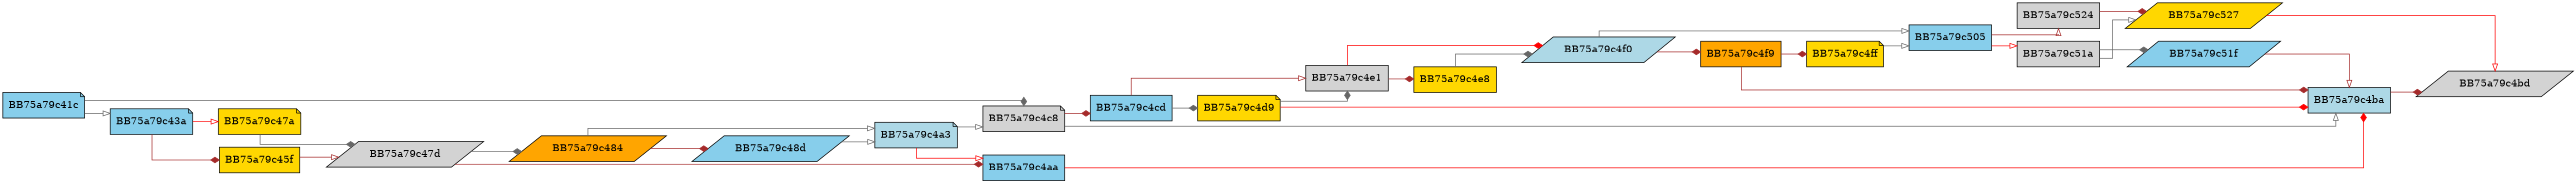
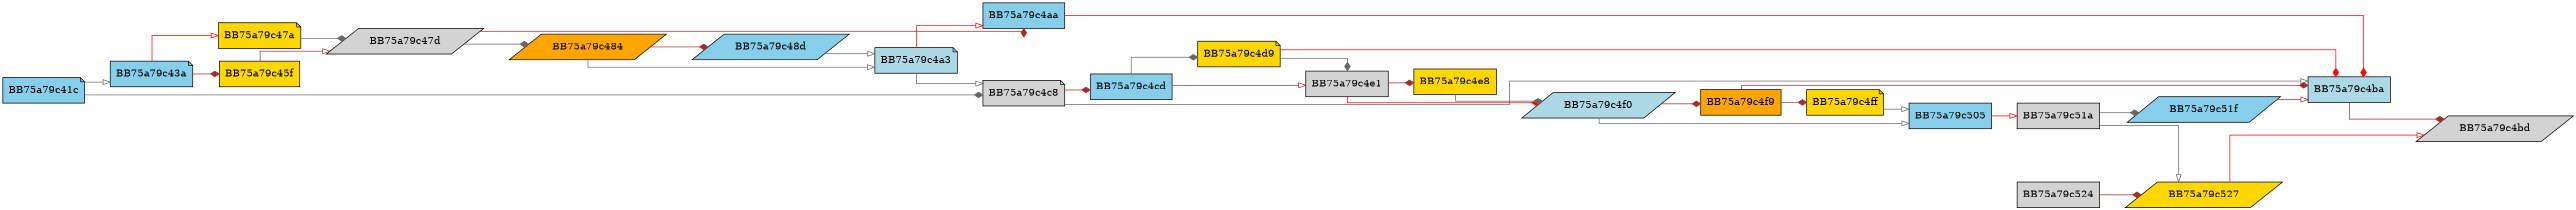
edge "BB75a79c505" -> "BB75a79c524": removed
